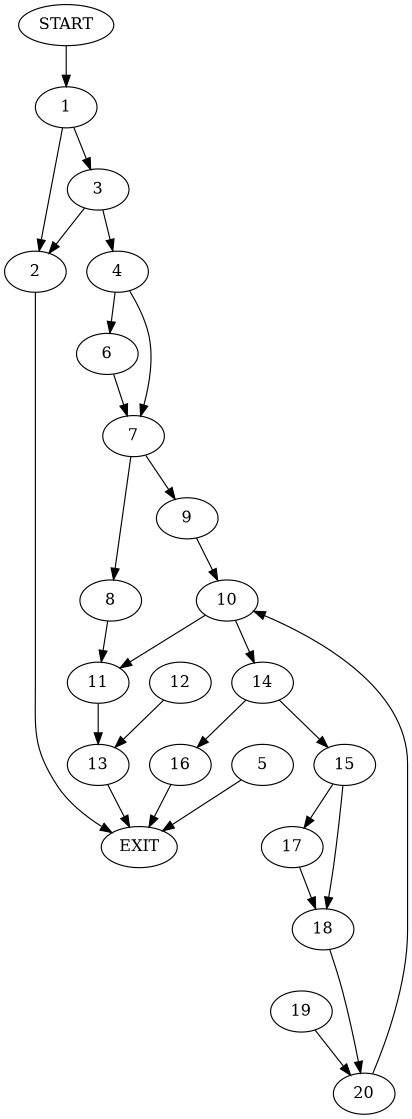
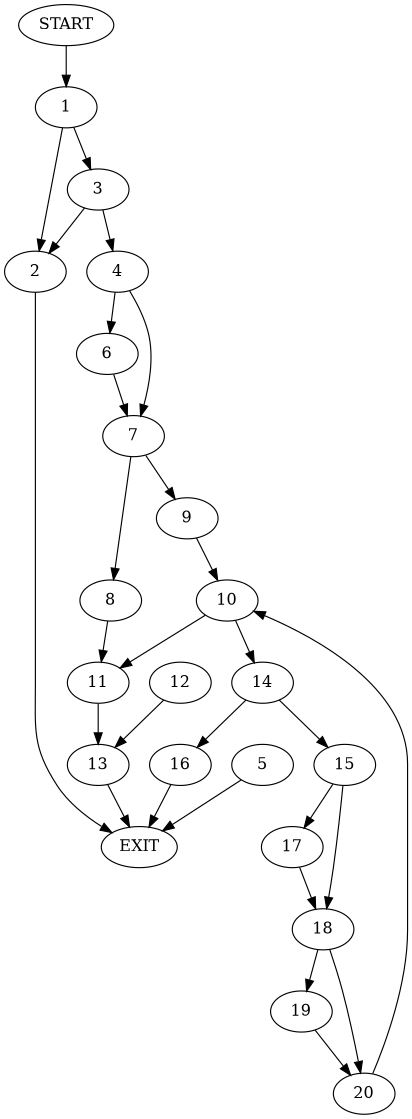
edge "18" -> "19": added
